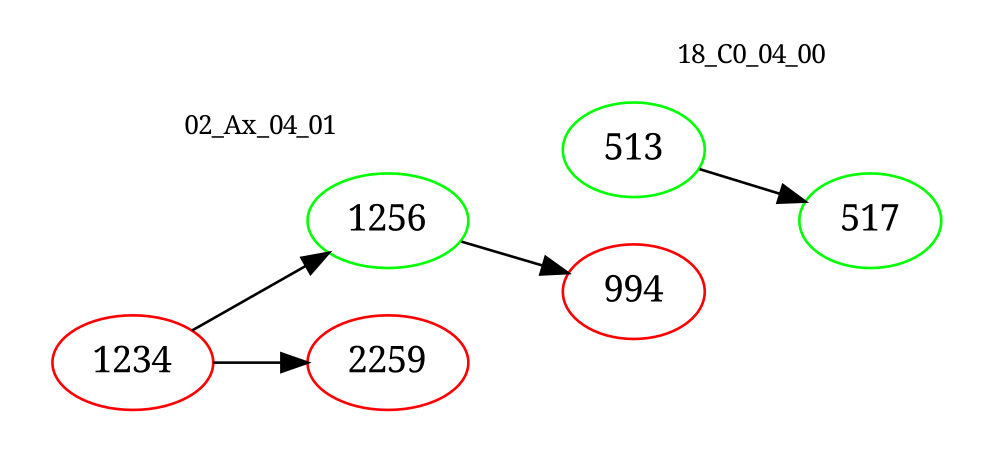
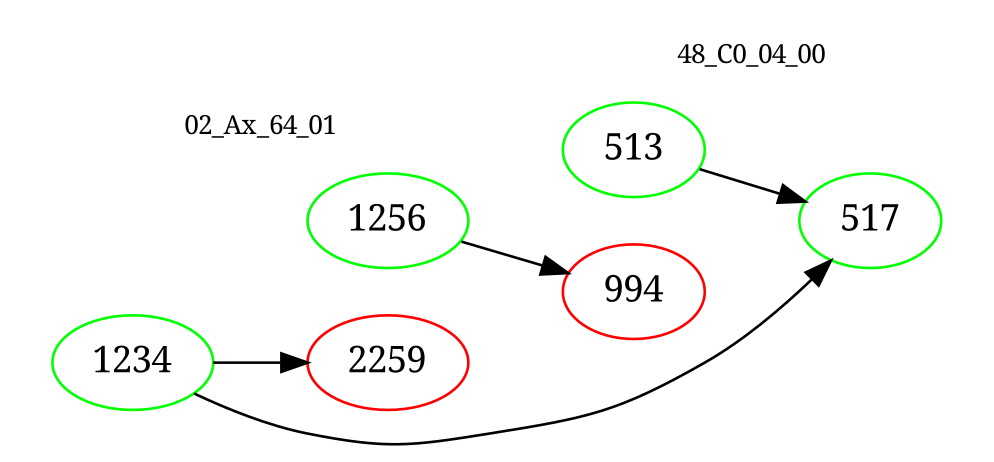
cluster "18_C0_04_00": label "18_C0_04_00" -> "48_C0_04_00"
cluster "02_Ax_04_01": label "02_Ax_04_01" -> "02_Ax_64_01"
edge "1234" -> "1256": now "1234" -> "517"
node "1234": color red -> green
